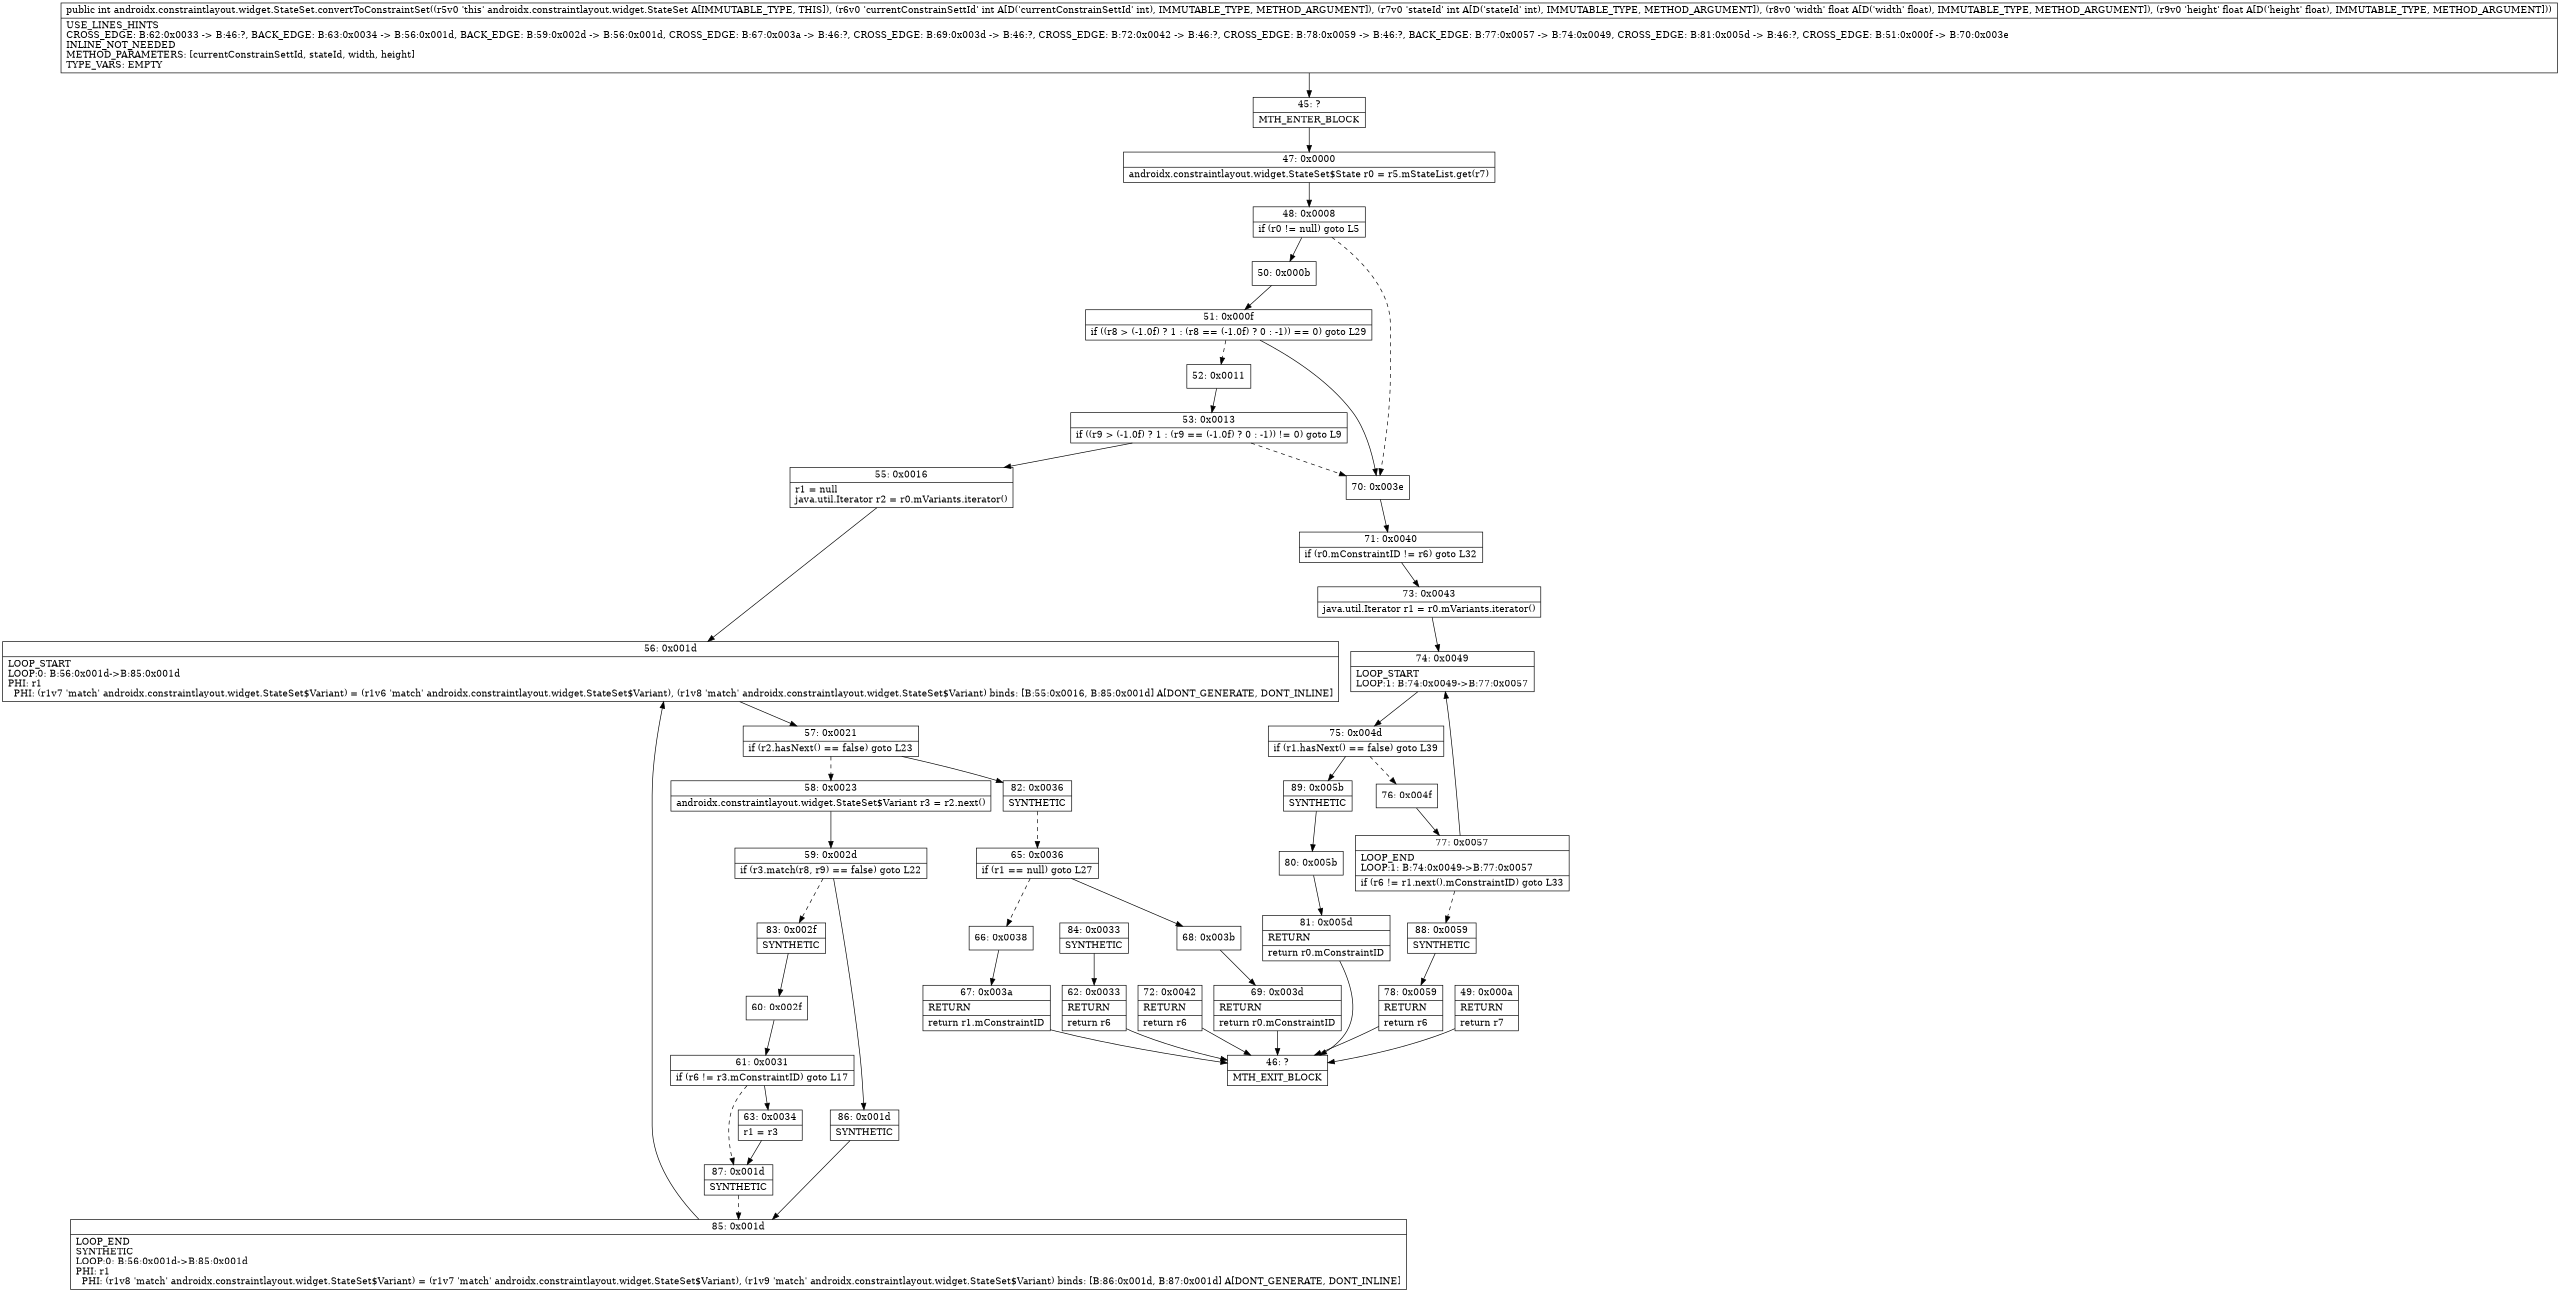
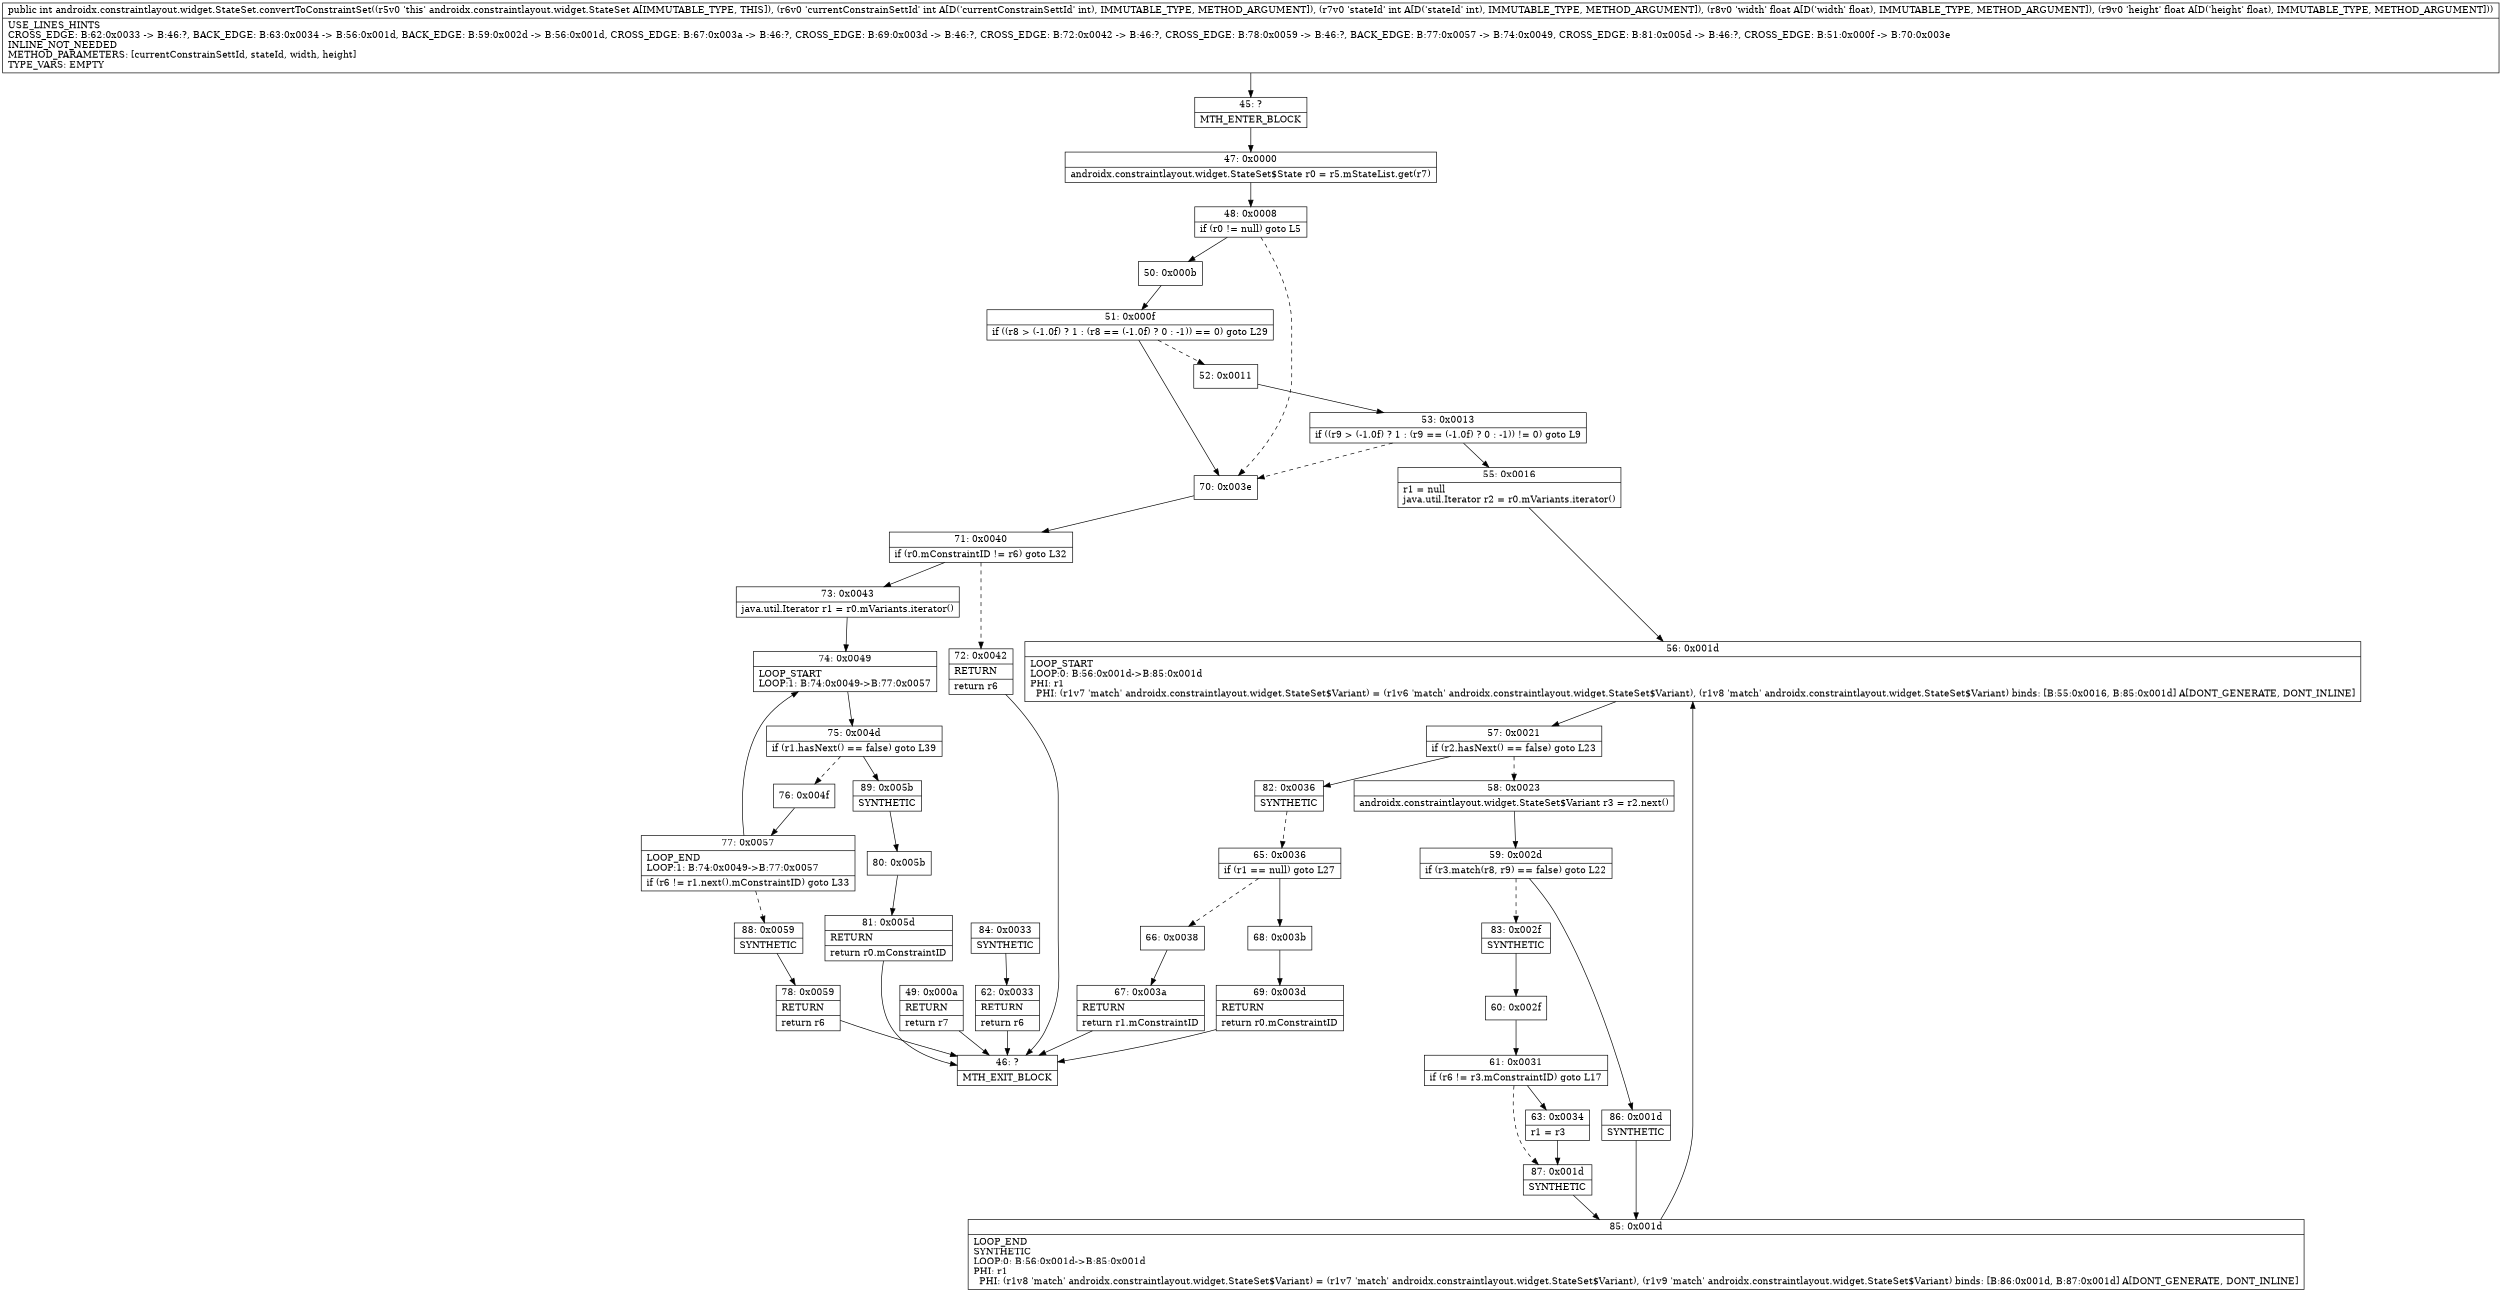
edge "71: 0x0040" -> "72: 0x0042": added
edge "87: 0x001d" -> "85: 0x001d": style dashed -> solid
